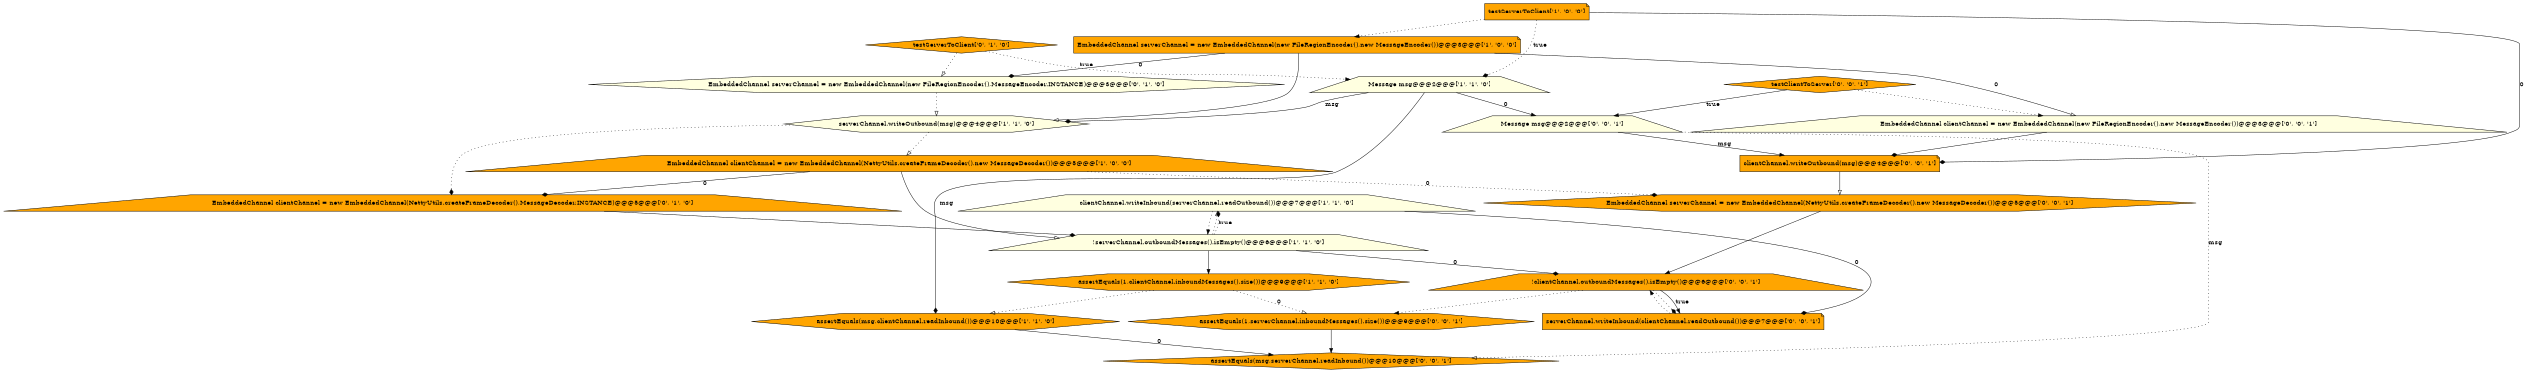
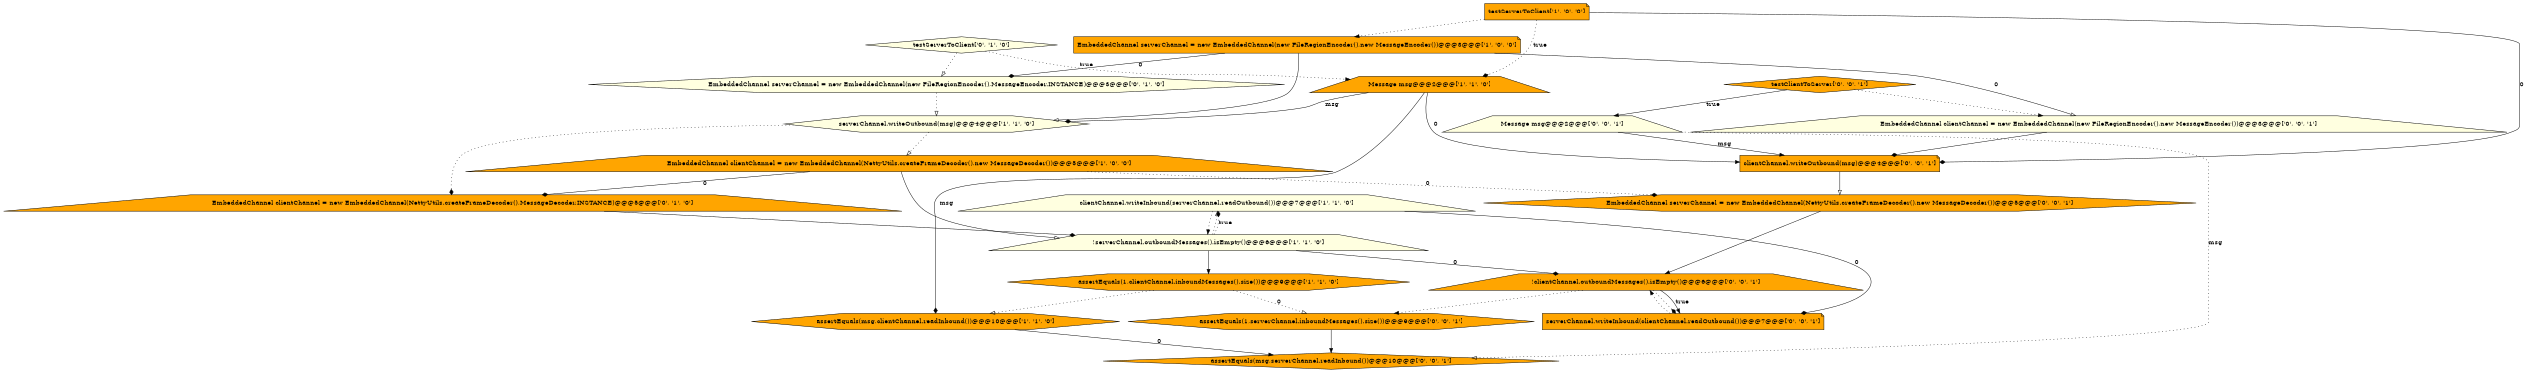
node "testServerToClient['0', '1', '0']": fillcolor orange -> lightyellow
node "Message msg@@@2@@@['1', '1', '0']": fillcolor lightyellow -> orange
edge "Message msg@@@2@@@['1', '1', '0']" -> "Message msg@@@2@@@['0', '0', '1']": now "Message msg@@@2@@@['1', '1', '0']" -> "clientChannel.writeOutbound(msg)@@@4@@@['0', '0', '1']"
